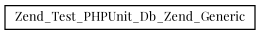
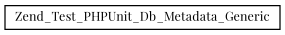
node "Zend_Test_PHPUnit_Db_Zend_Generic": label "Zend_Test_PHPUnit_Db_Zend_Generic" -> "Zend_Test_PHPUnit_Db_Metadata_Generic"
